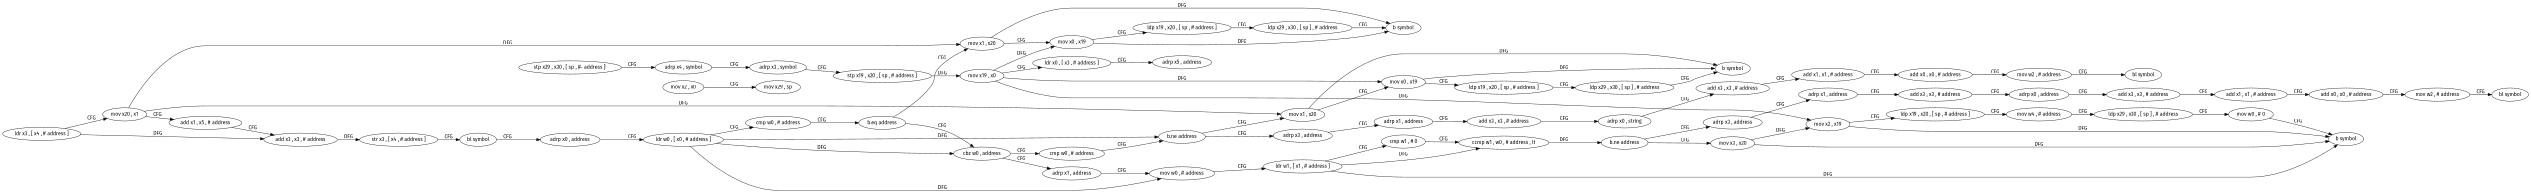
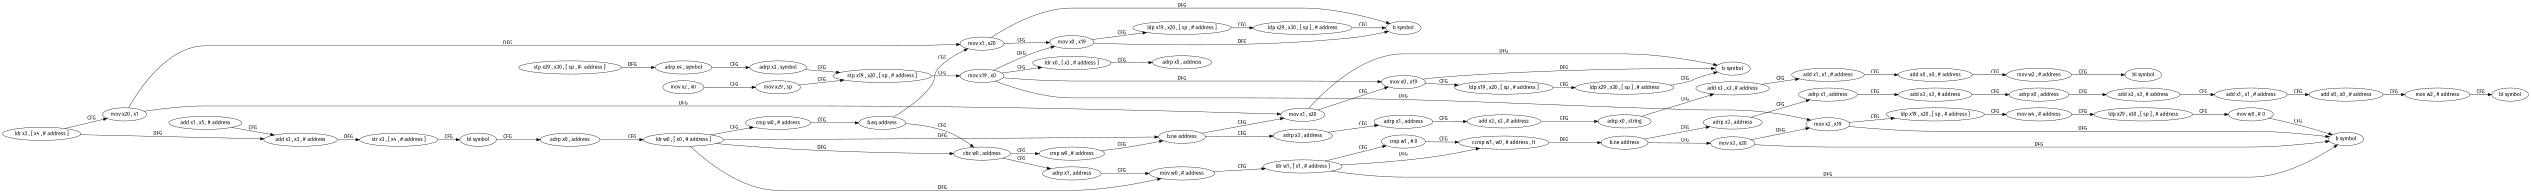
edge "stp x29 , x30 , [ sp , #- address ]!" -> "adrp x4 , symbol": label "CFG" -> "DFG"
edge "stp x19 , x20 , [ sp , # address ]" -> "mov x19 , x0": label "DFG" -> "CFG"
edge "mov x29 , sp" -> "stp x19 , x20 , [ sp , # address ]": added, label "CFG"
edge "mov x20 , x1" -> "add x1 , x5 , # address": removed, label "CFG"
